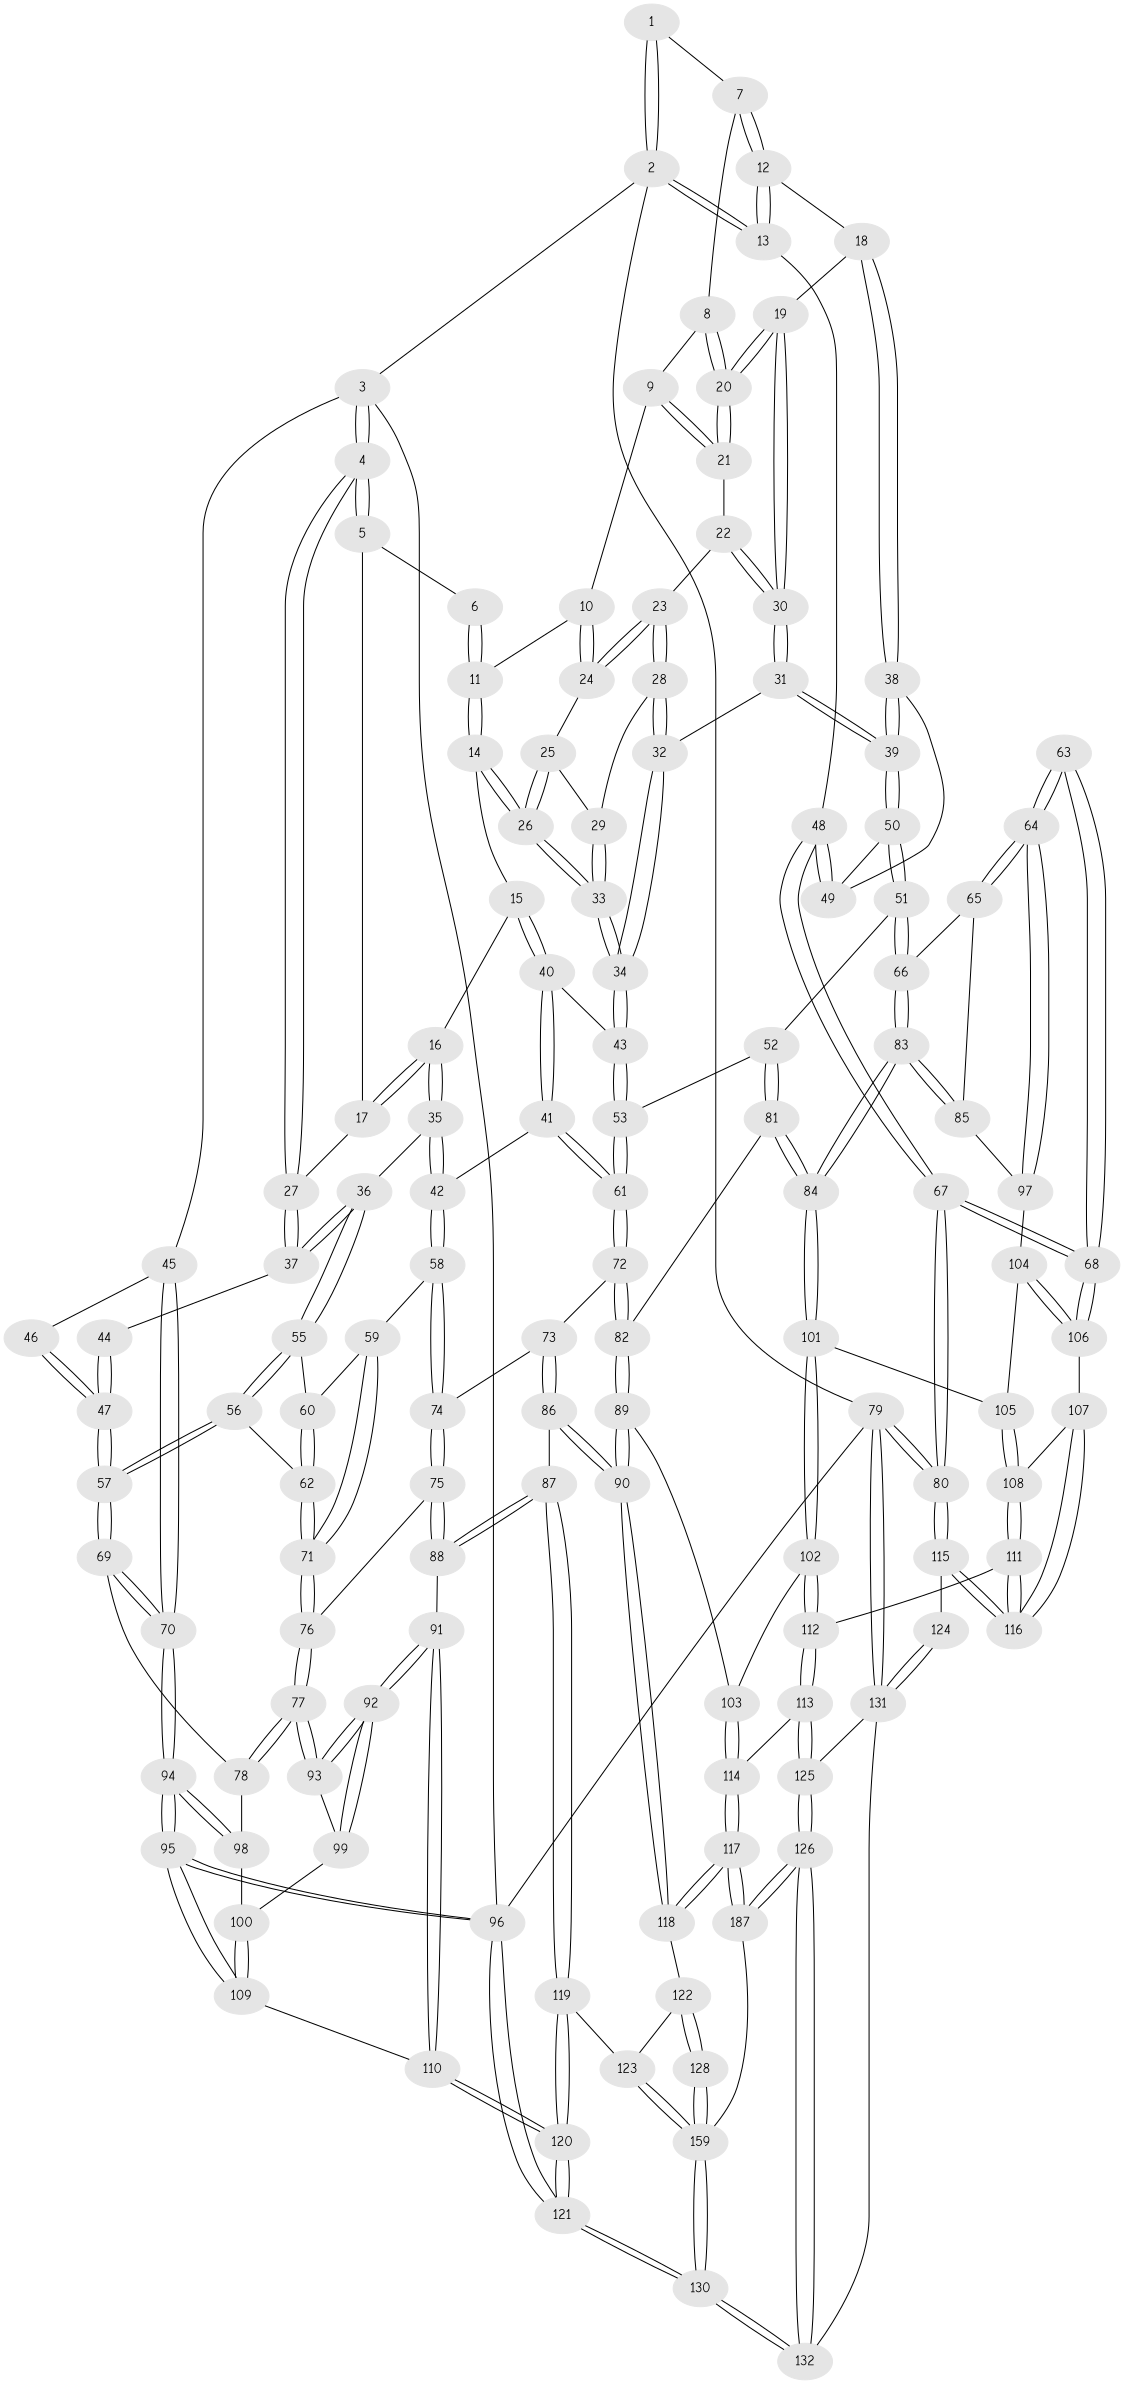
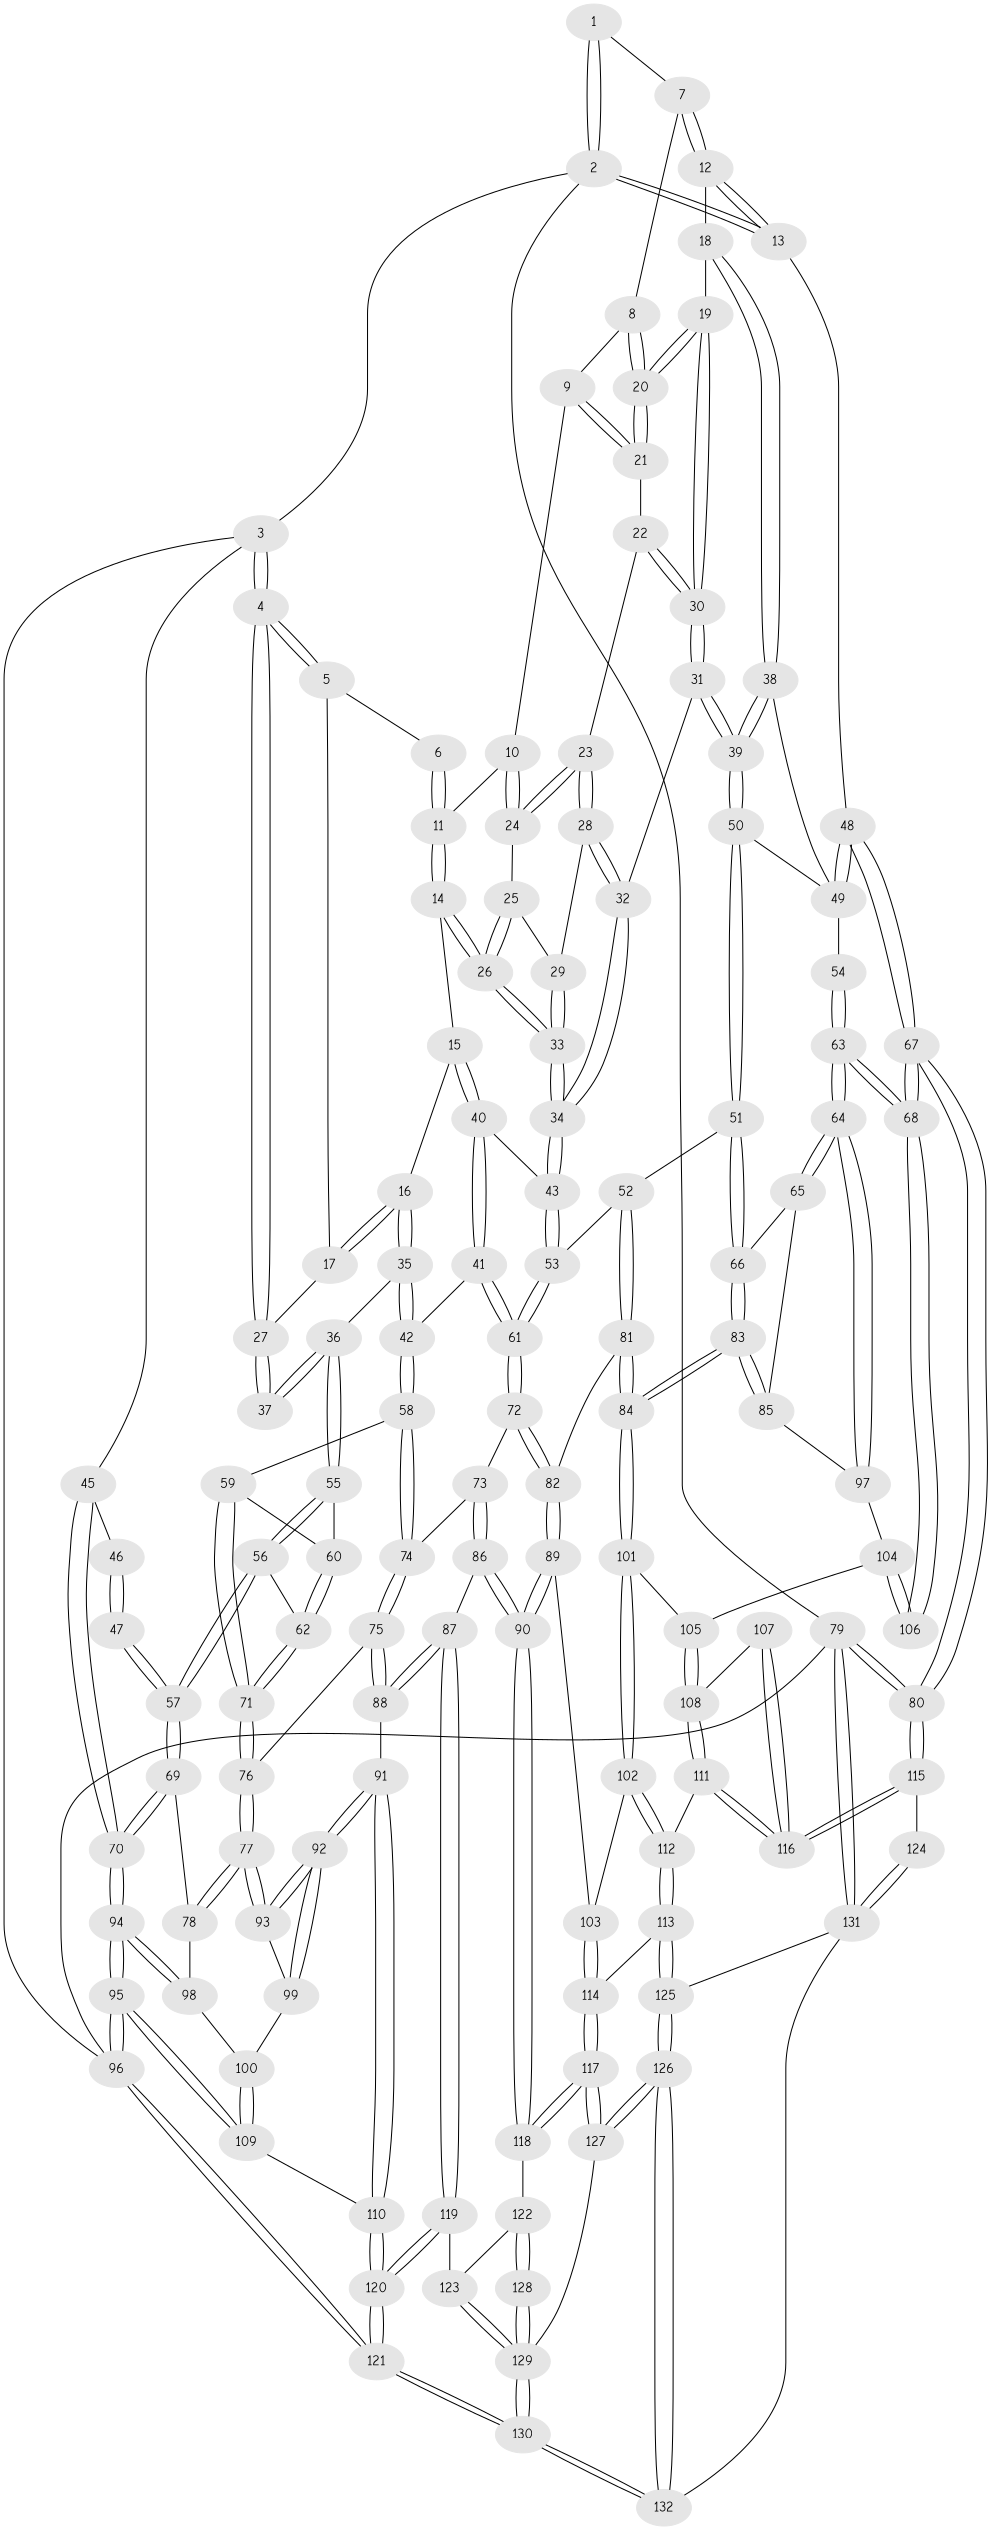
node "54": added
node "44": removed
edge "106" -- "107": removed
node "187": label "187" -> "127"
node "159": label "159" -> "129"
